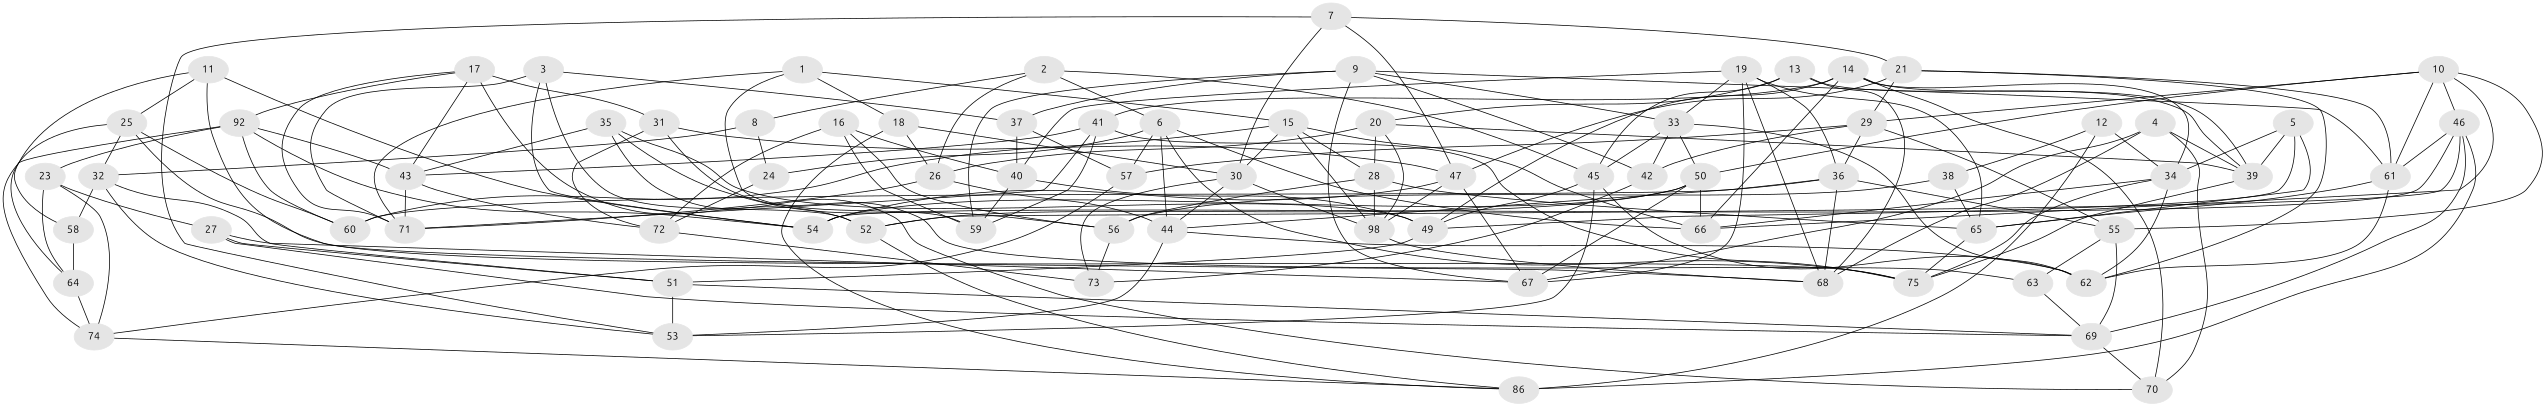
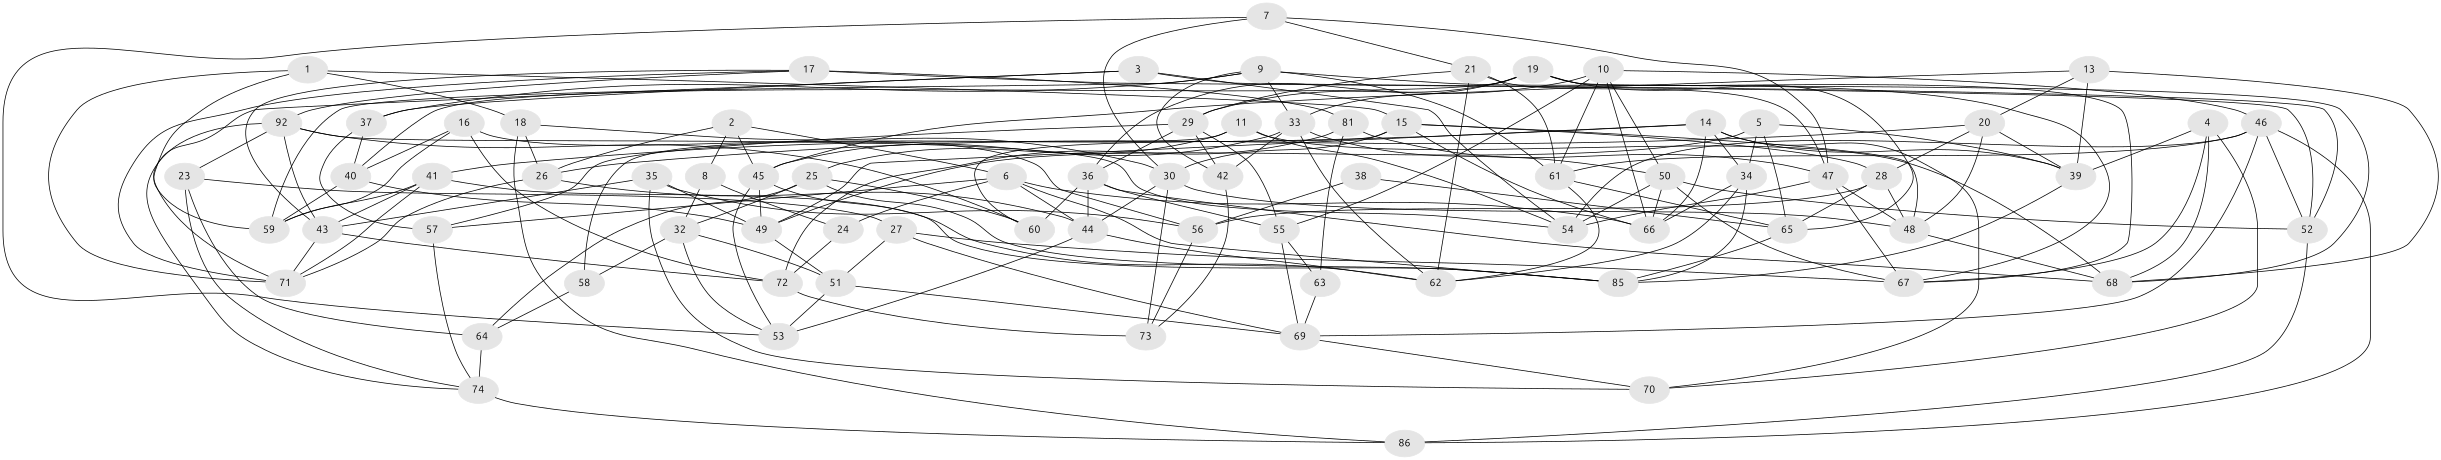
node "31": label "31" -> "81"
node "12": removed
node "98": label "98" -> "48"
node "75": label "75" -> "85"
